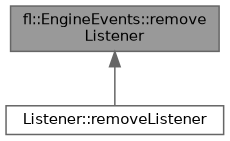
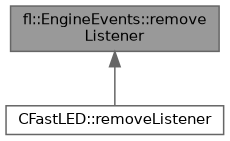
node "Listener::removeListener": label "Listener::removeListener" -> "CFastLED::removeListener"
